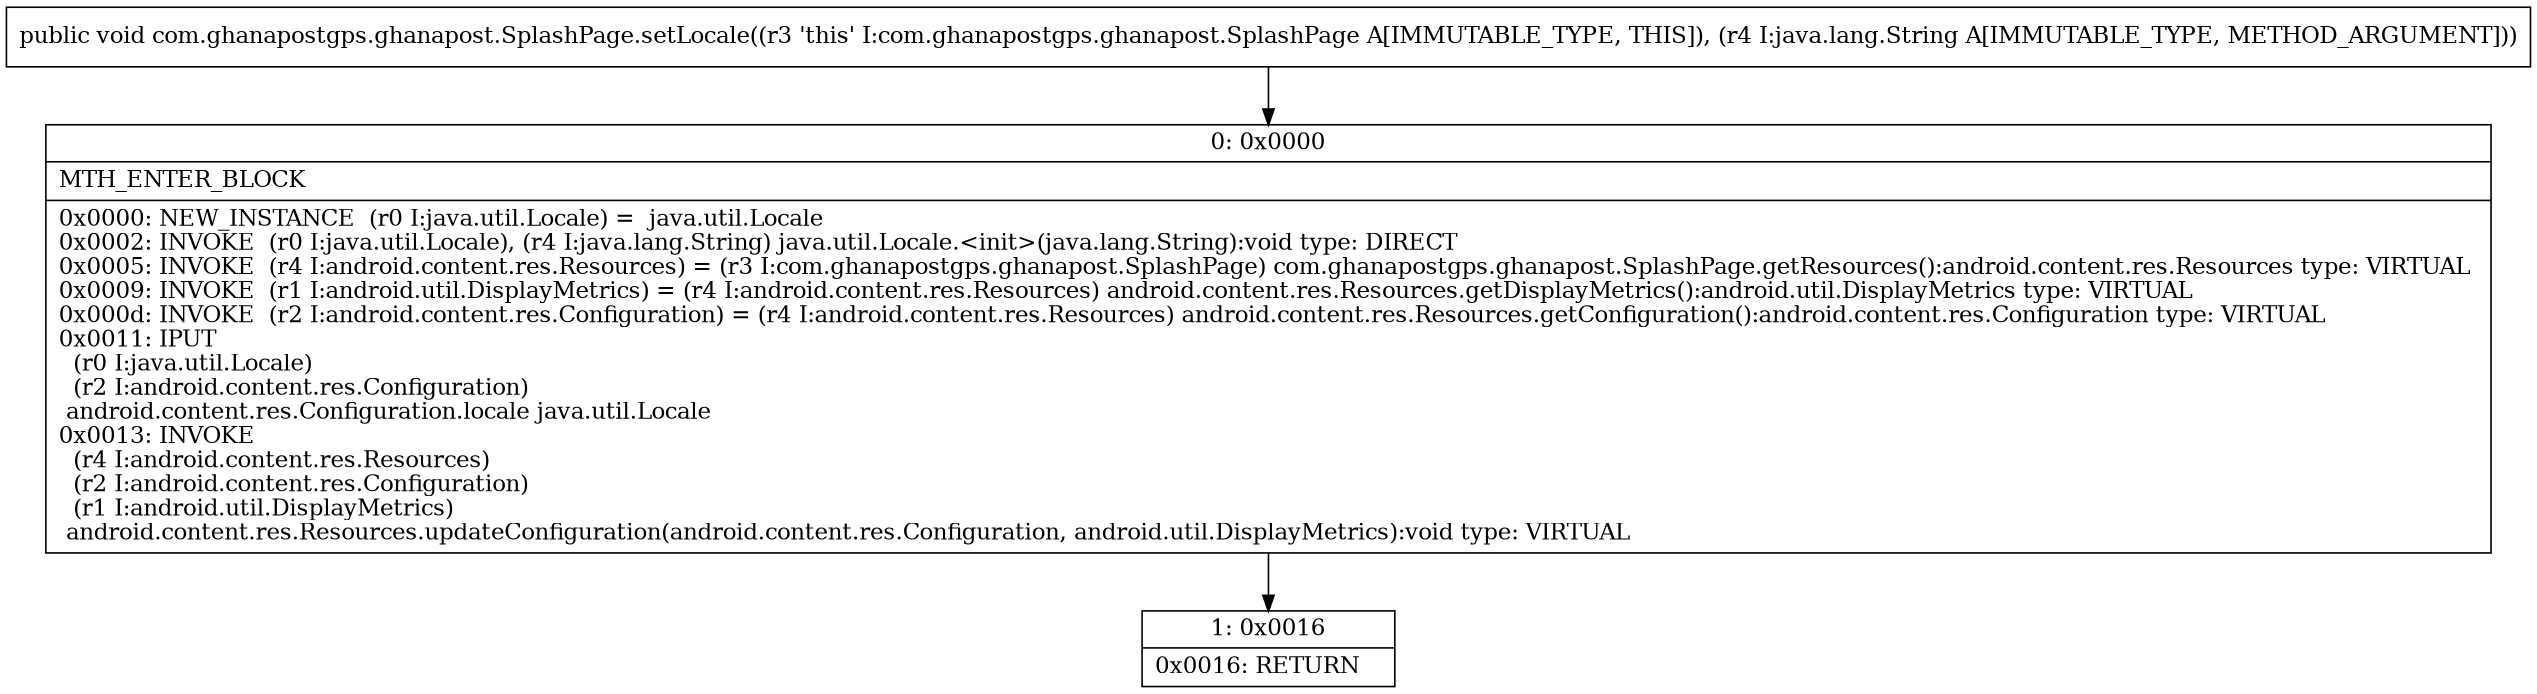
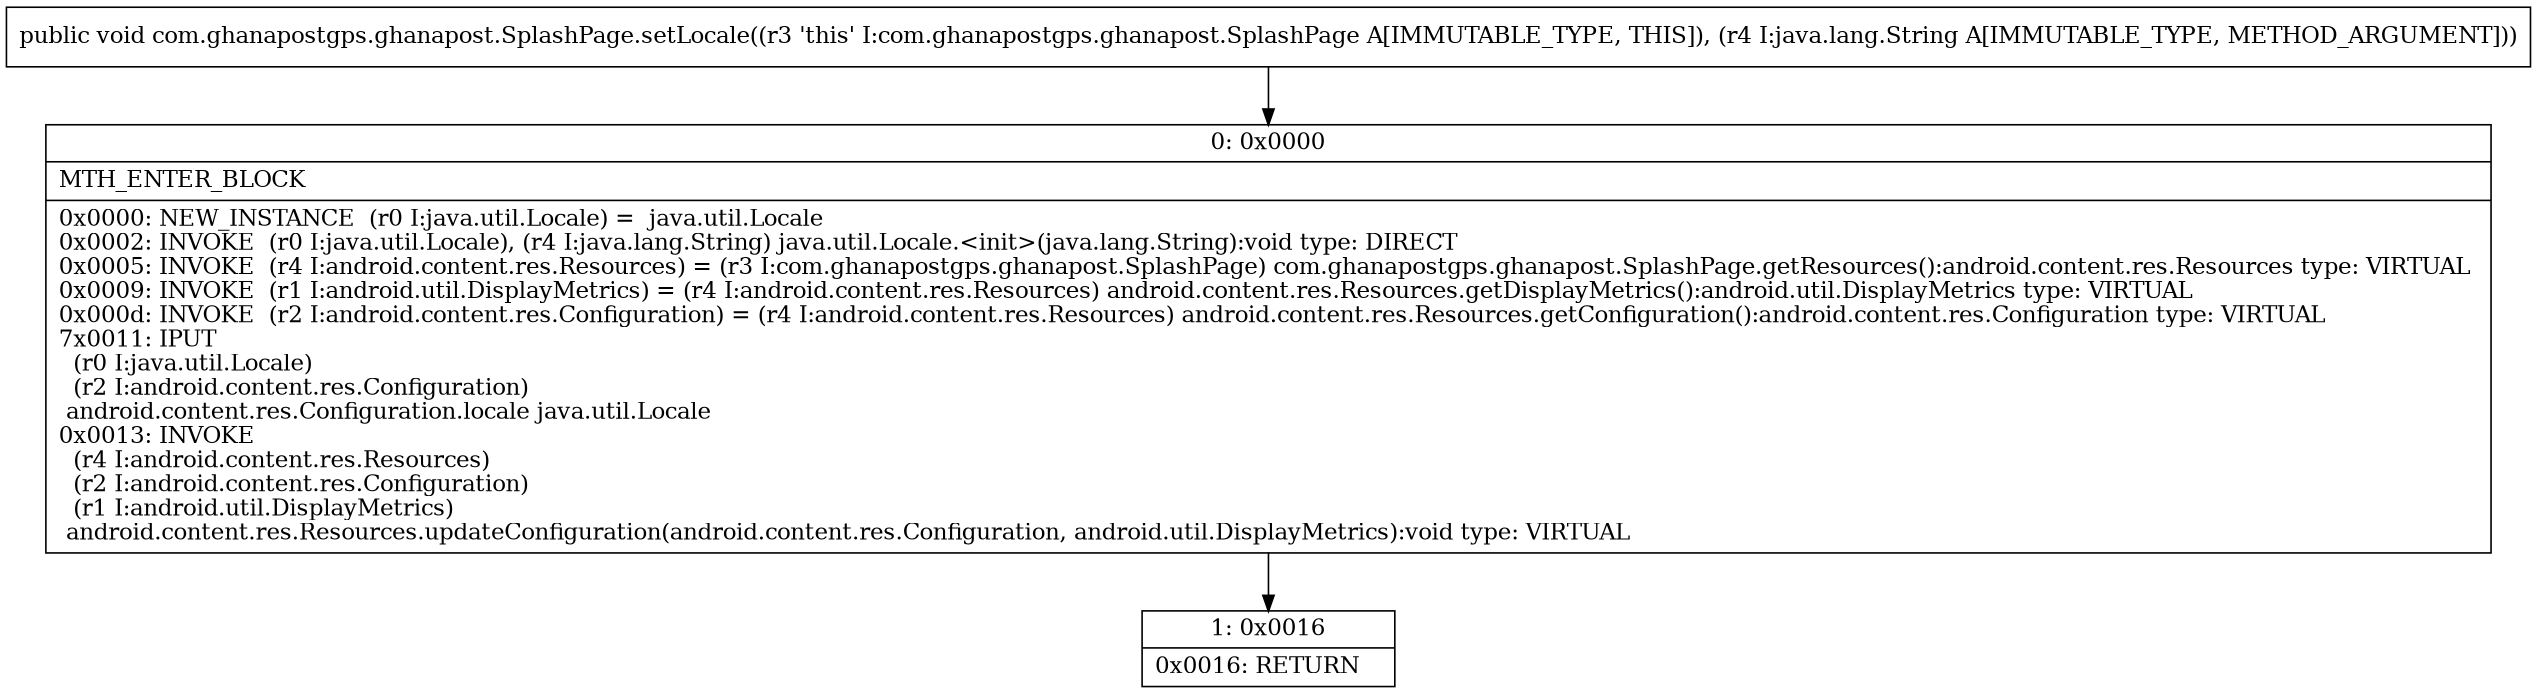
node "0: 0x0000": text "0x0011: IPUT" -> "7x0011: IPUT"
